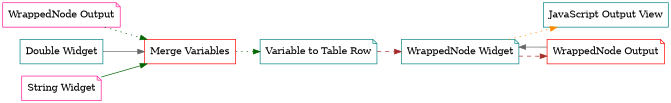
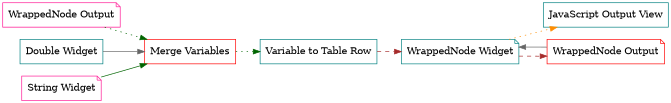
node "Variable to Table Row": shape note -> box
